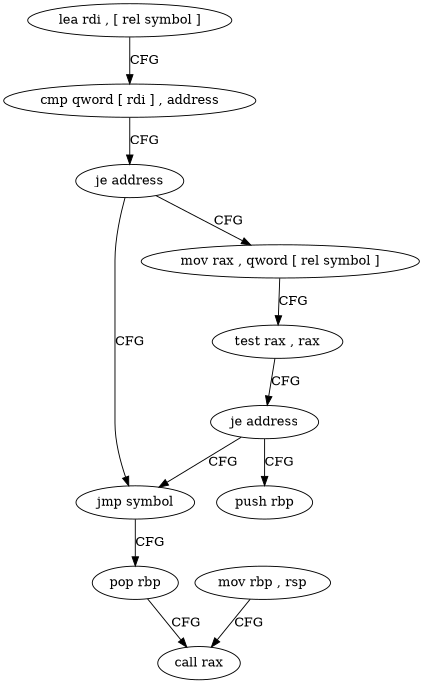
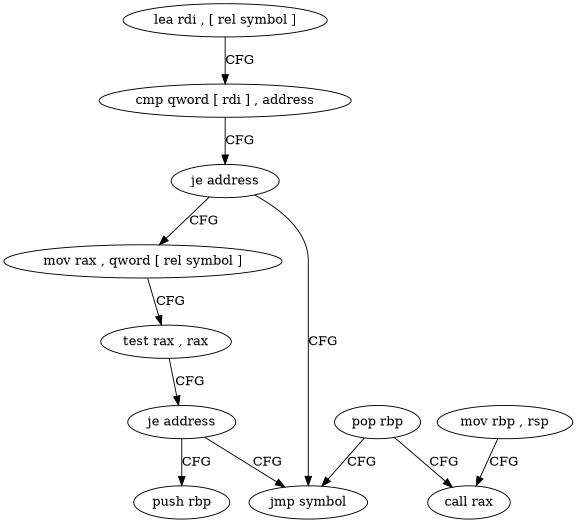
edge "jmp symbol" -> "pop rbp": reversed
